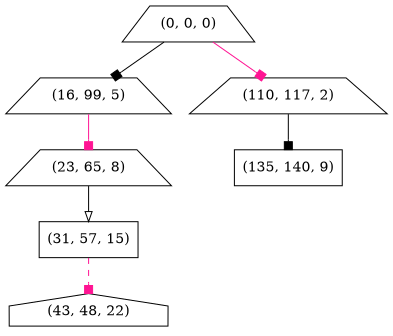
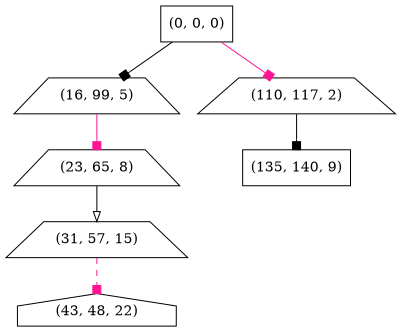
node "(0, 0, 0)": shape trapezium -> box
node "(31, 57, 15)": shape box -> trapezium
